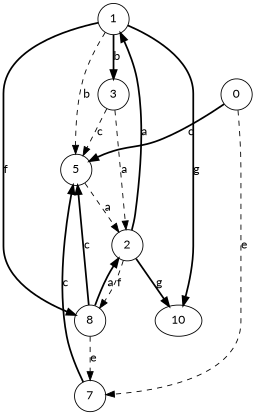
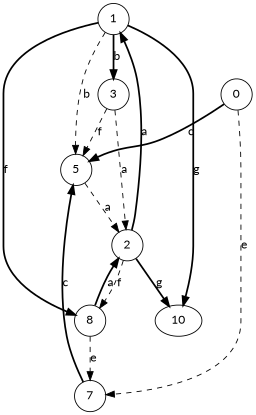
edge "3" -> "5": label "c" -> "f"
edge "8" -> "5": removed, label "c"
